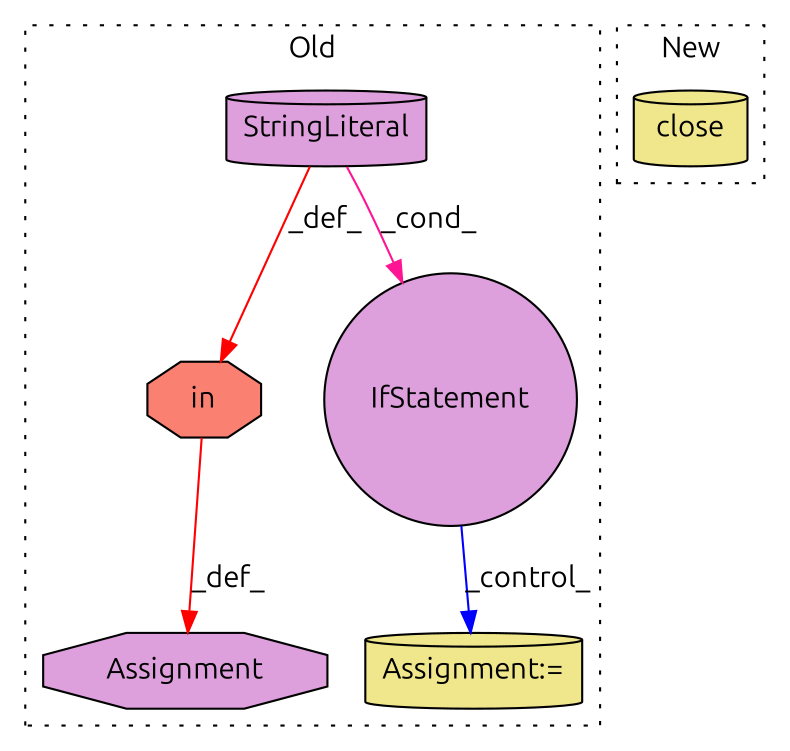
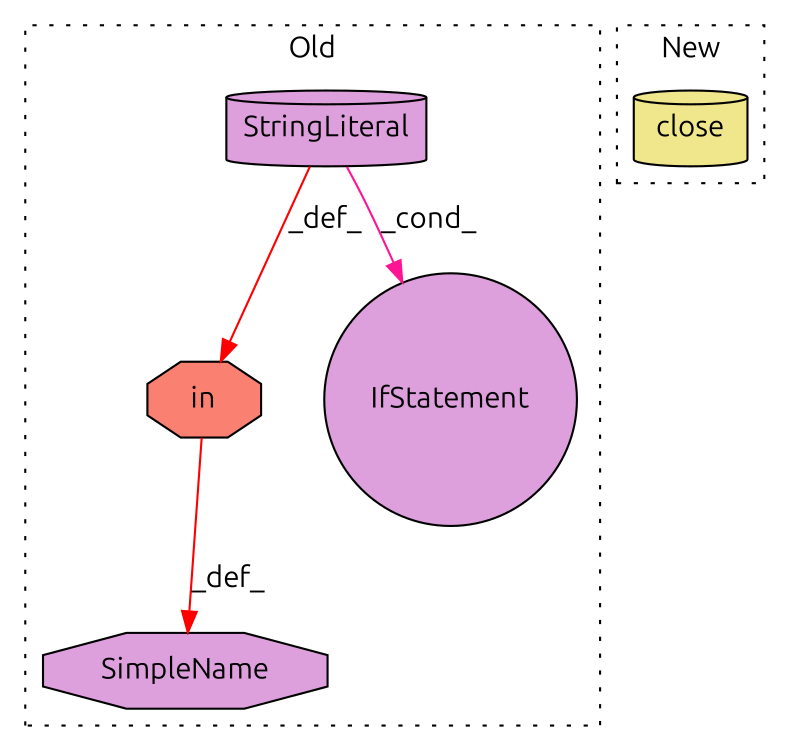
node "Assignment": label "Assignment" -> "SimpleName"
node "Assignment:=": removed
